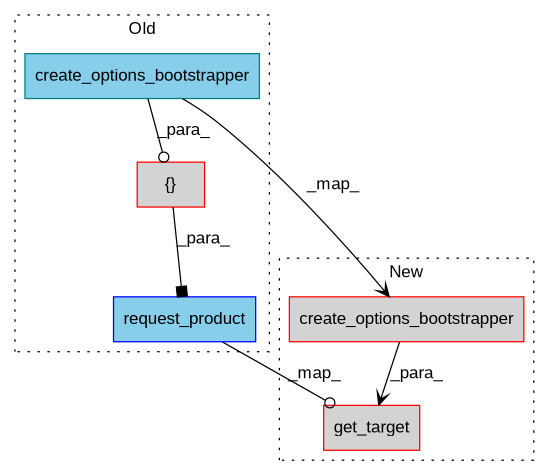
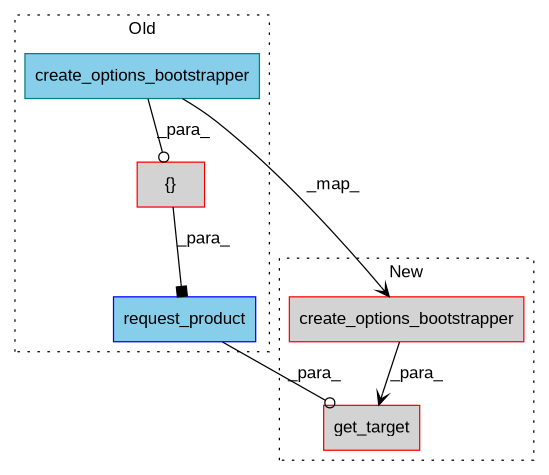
edge "request_product" -> "get_target": label "_map_" -> "_para_"
